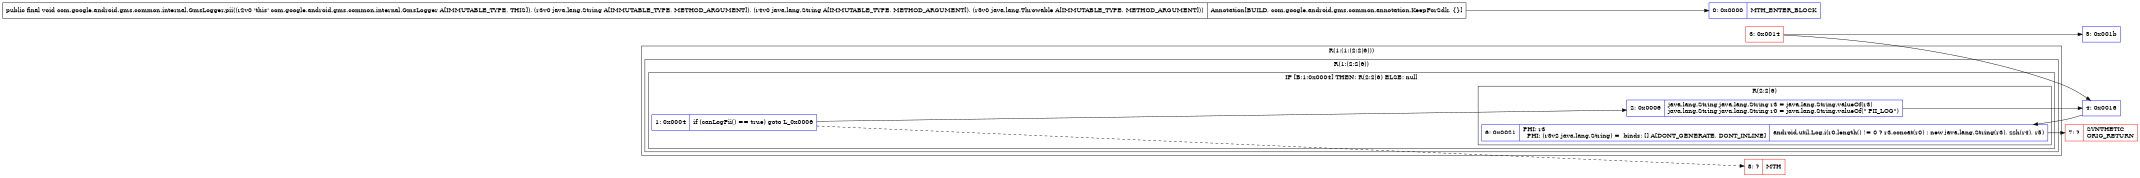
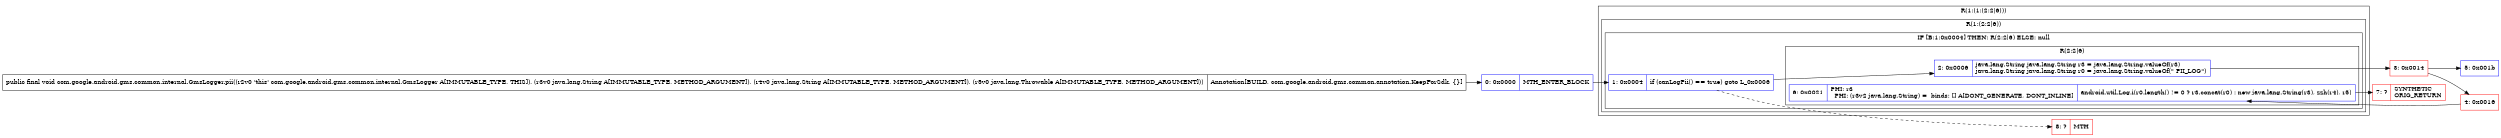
edge "0: 0x0000" -> "1: 0x0004": added
edge "2: 0x0006" -> "4: 0x0016": now "2: 0x0006" -> "3: 0x0014"
node "4: 0x0016": color blue -> red
